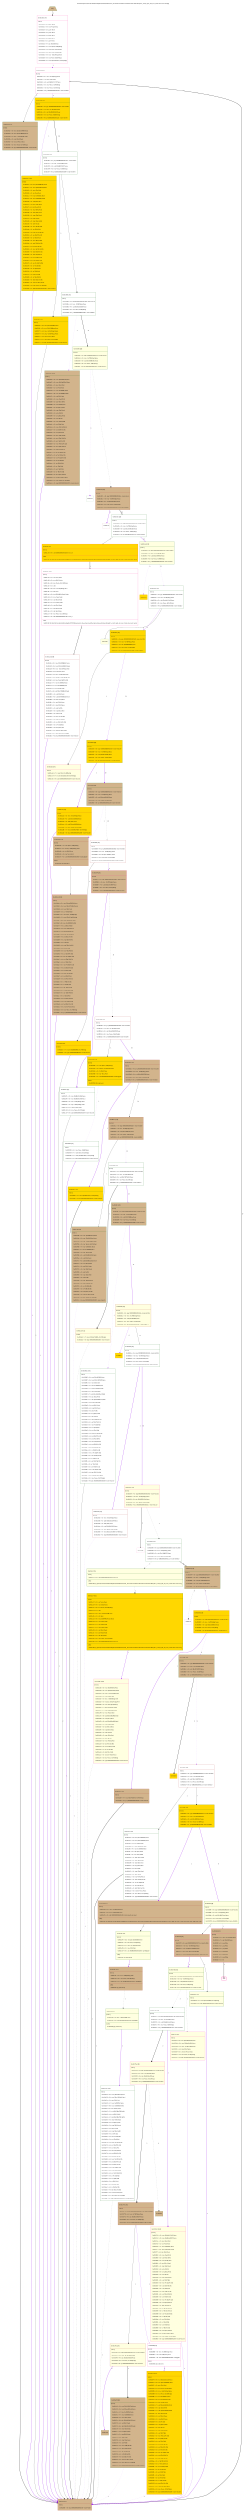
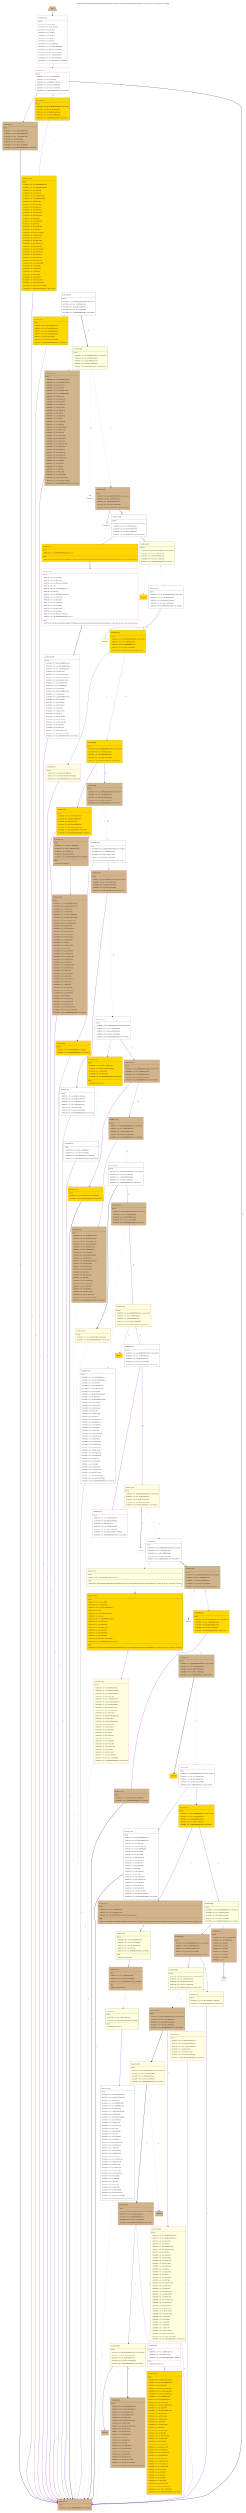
node "0x40146c [25]": removed
node "0x401741 [25]": fillcolor white -> tan
